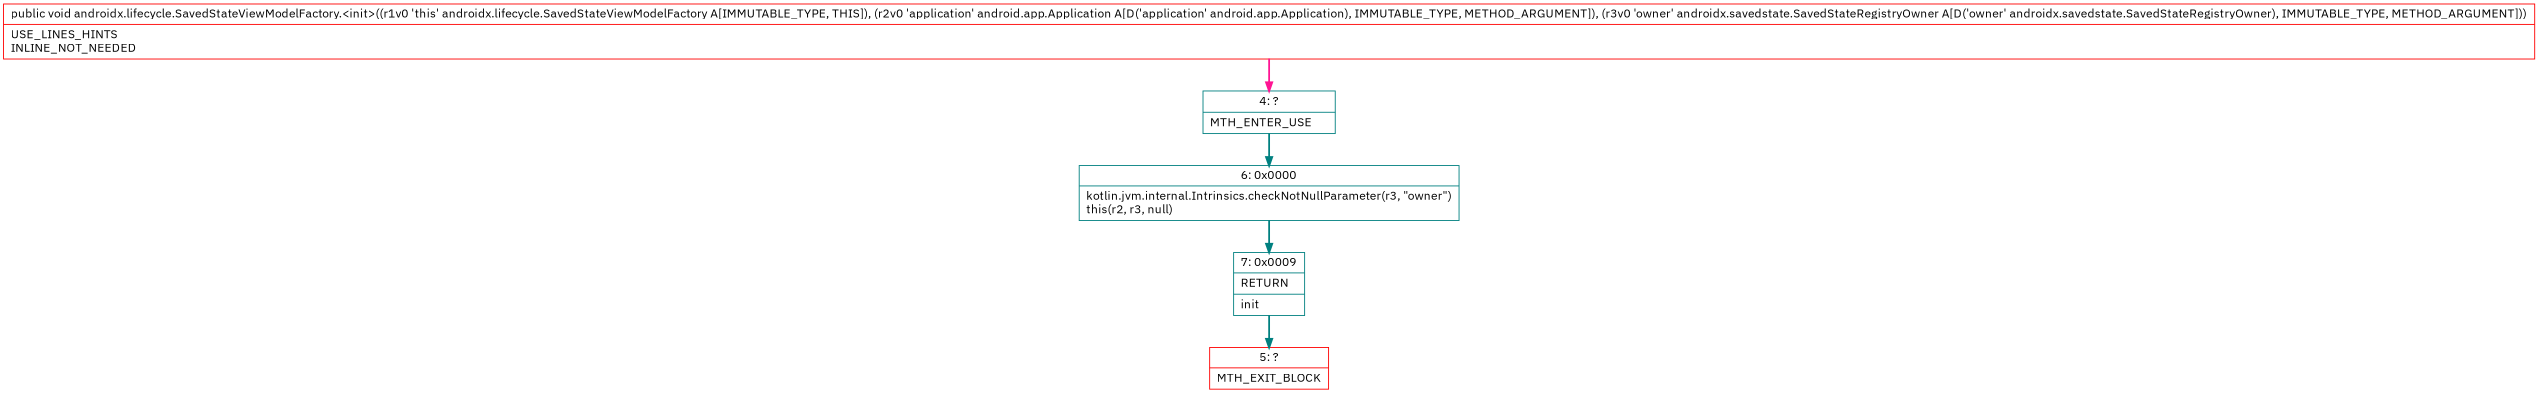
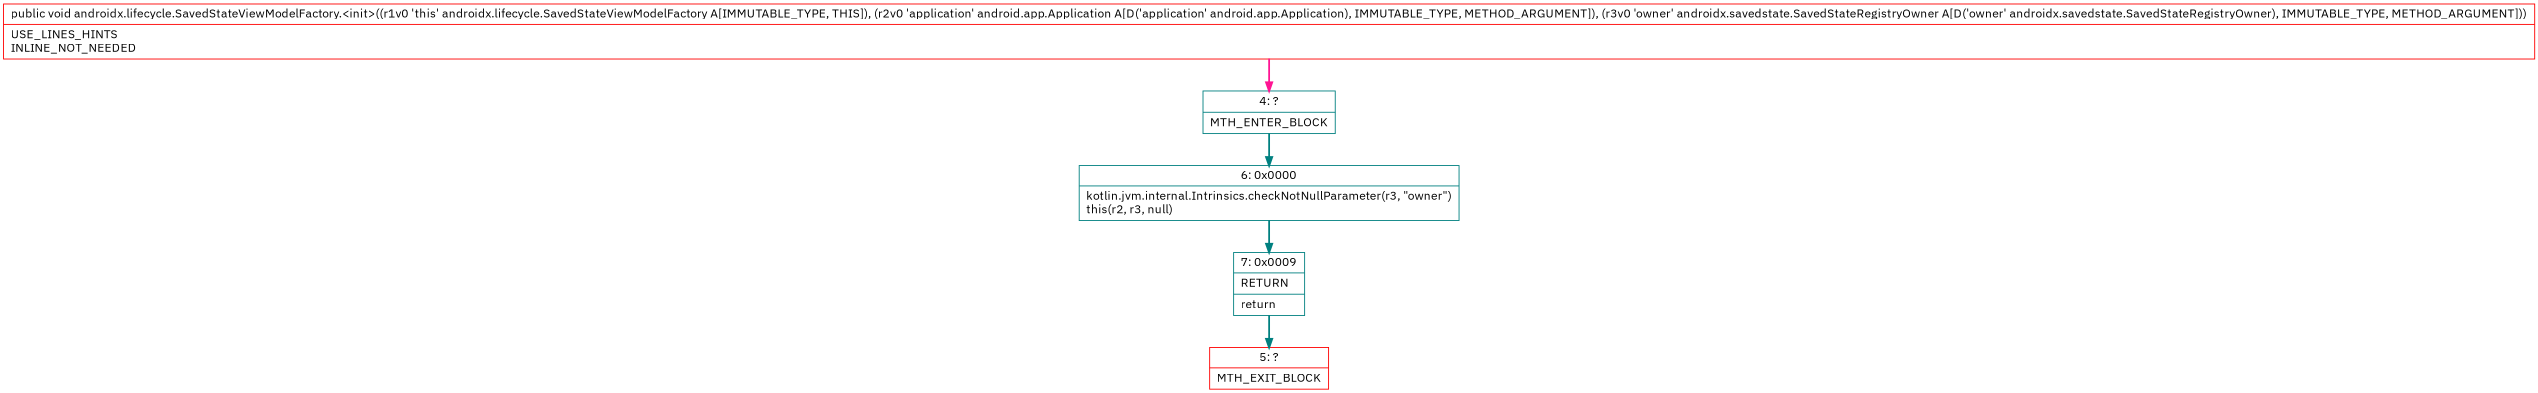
node "4: ?": text "MTH_ENTER_USE" -> "MTH_ENTER_BLOCK"
node "7: 0x0009": text "init" -> "return"
